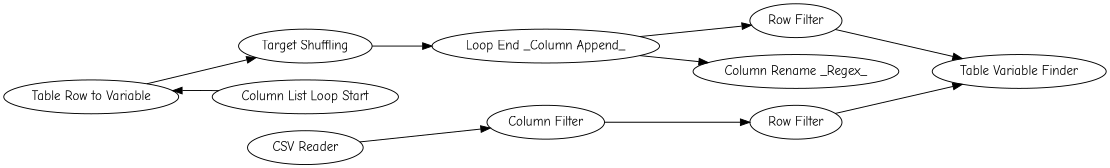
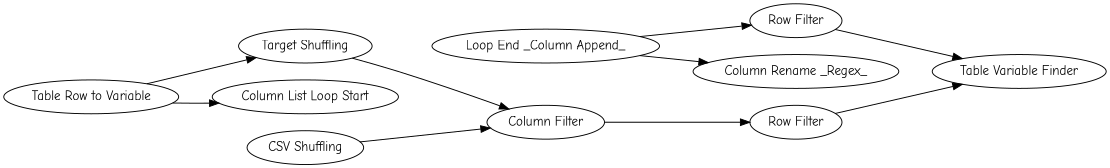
edge "Target Shuffling" -> "Loop End _Column Append_": now "Target Shuffling" -> "Column Filter"
edge "Column List Loop Start" -> "Table Row to Variable": reversed
node "CSV Reader": label "CSV Reader" -> "CSV Shuffling"
